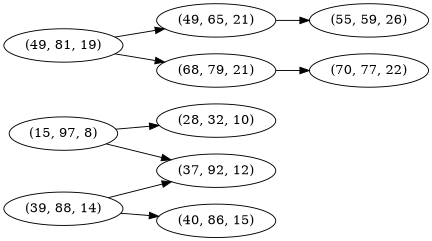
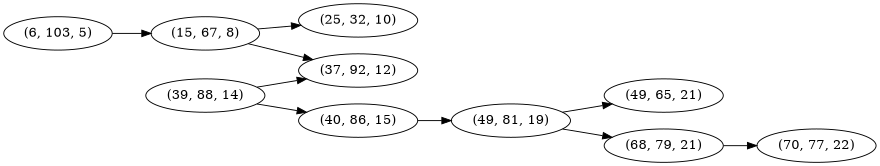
node "(55, 59, 26)": removed
node "(6, 103, 5)": added
node "(28, 32, 10)": label "(28, 32, 10)" -> "(25, 32, 10)"
edge "(40, 86, 15)" -> "(49, 81, 19)": added
node "(15, 97, 8)": label "(15, 97, 8)" -> "(15, 67, 8)"
